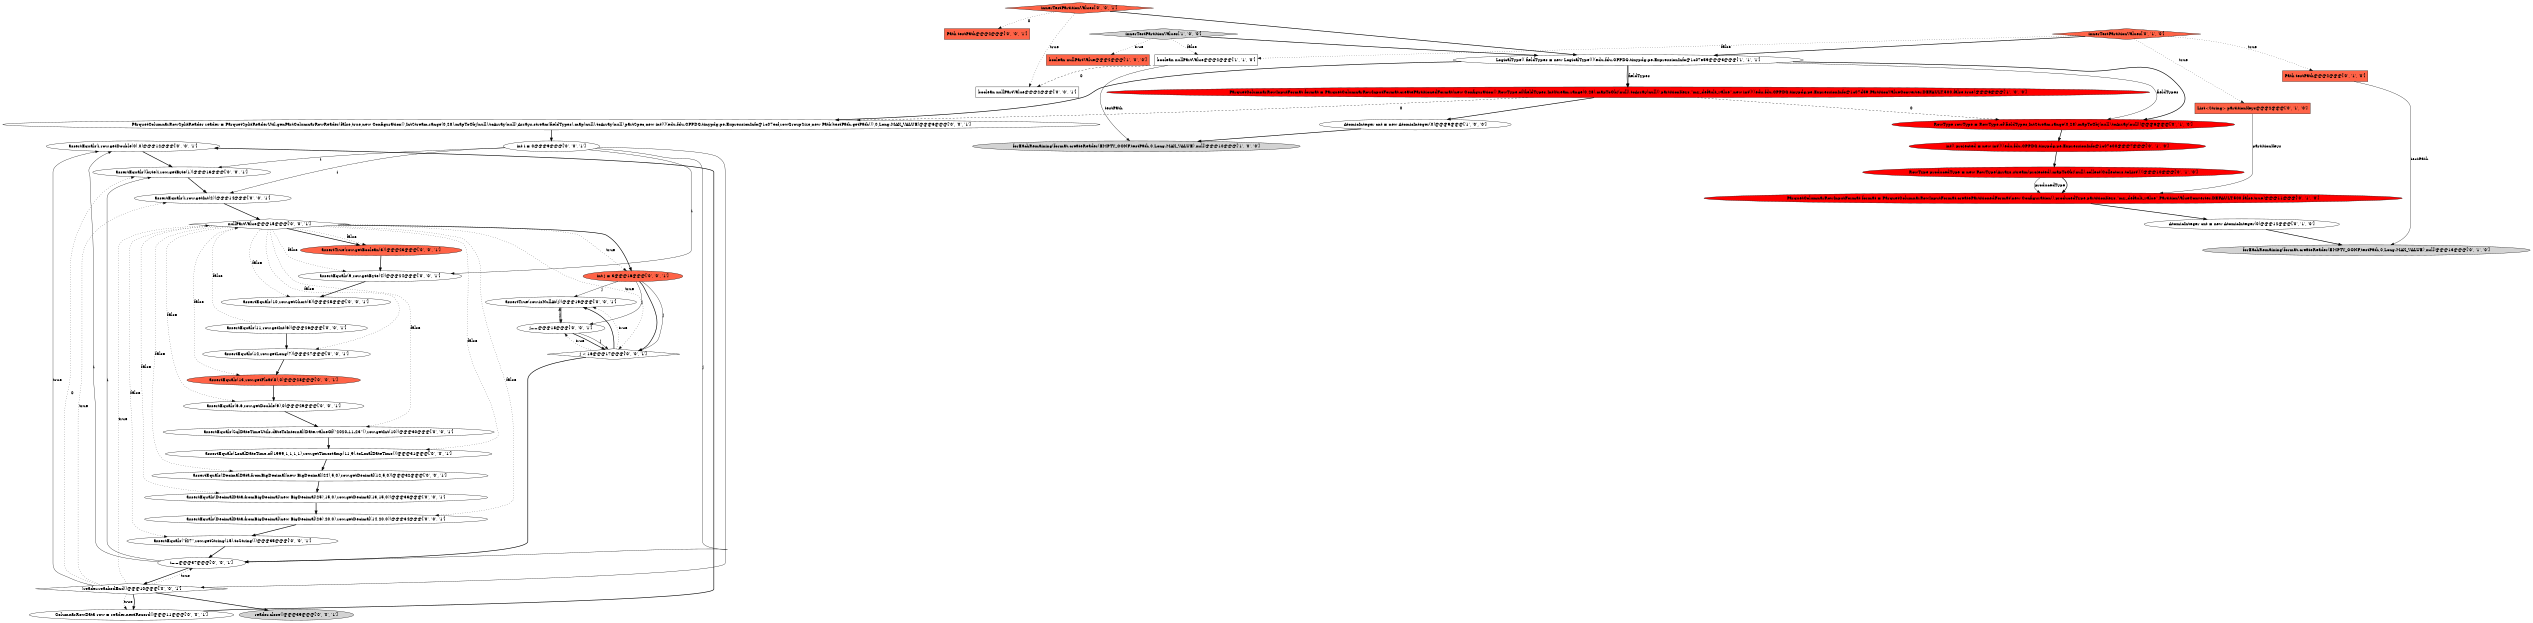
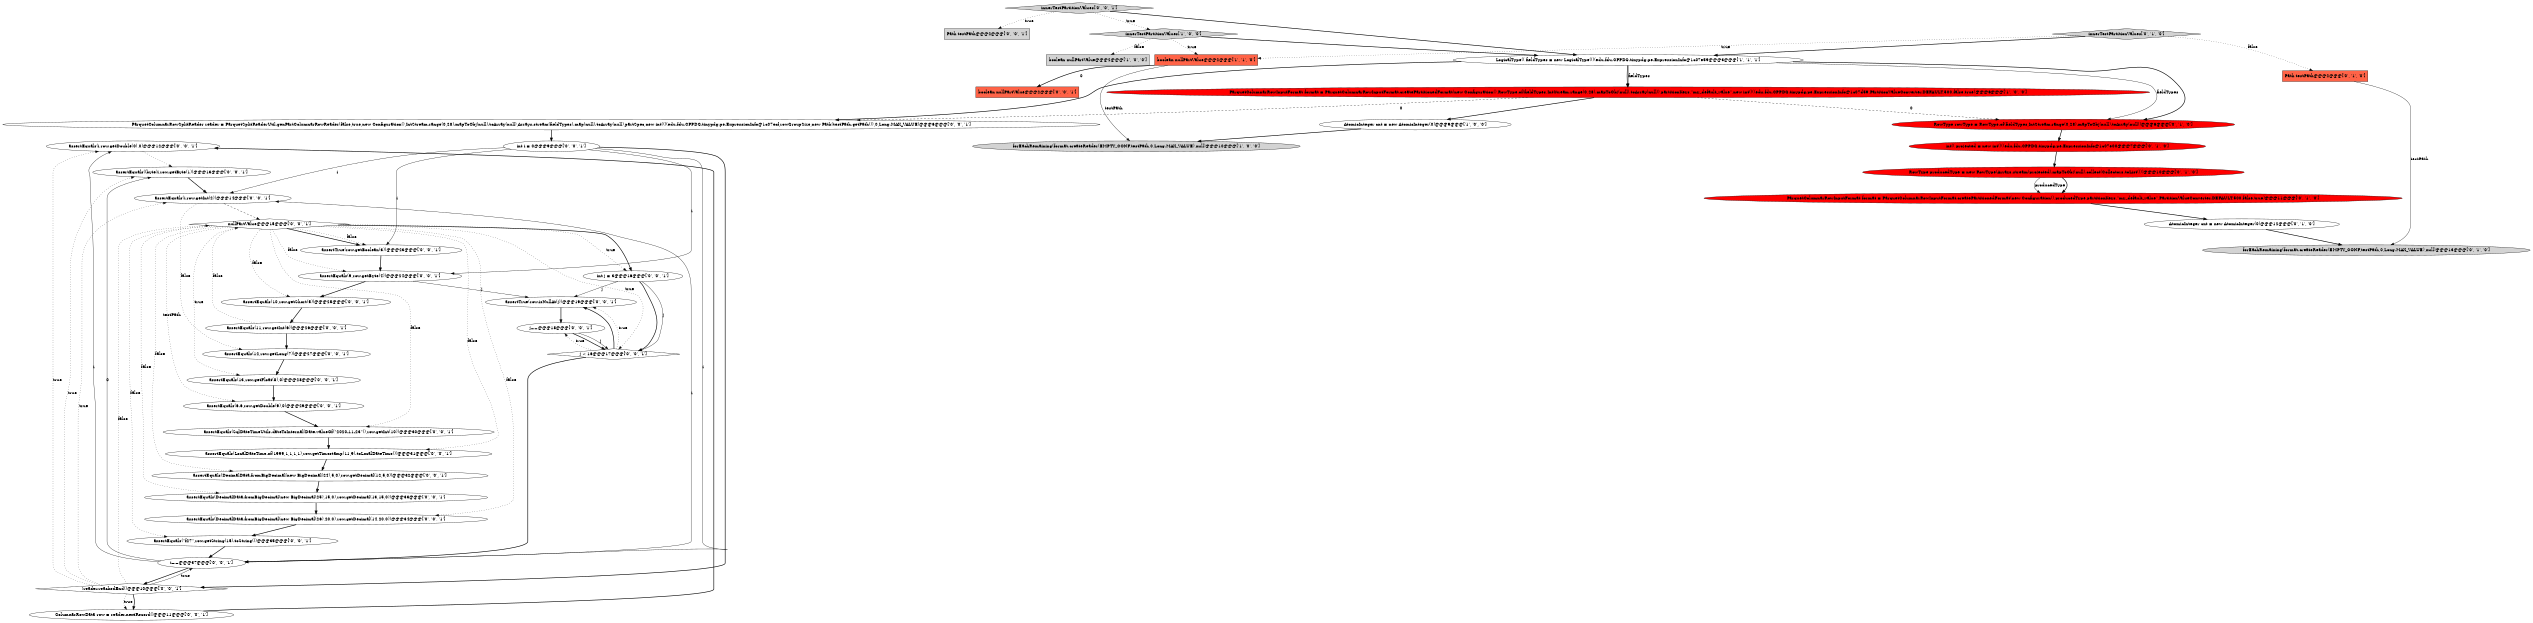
node "innerTestPartitionValues['0', '0', '1']": fillcolor tomato -> lightgray
edge "innerTestPartitionValues['0', '0', '1']" -> "Path testPath@@@2@@@['0', '0', '1']": label "0" -> "true"
node "Path testPath@@@2@@@['0', '0', '1']": fillcolor tomato -> lightgray
node "innerTestPartitionValues['0', '1', '0']": fillcolor tomato -> lightgray
edge "innerTestPartitionValues['0', '0', '1']" -> "boolean nullPartValue@@@2@@@['0', '0', '1']": now "innerTestPartitionValues['0', '0', '1']" -> "innerTestPartitionValues['1', '0', '0']"
edge "innerTestPartitionValues['1', '0', '0']" -> "boolean nullPartValue@@@2@@@['1', '0', '0']": label "true" -> "false"
edge "innerTestPartitionValues['1', '0', '0']" -> "boolean nullPartValue@@@2@@@['1', '1', '0']": label "false" -> "true"
edge "innerTestPartitionValues['0', '1', '0']" -> "boolean nullPartValue@@@2@@@['1', '1', '0']": label "false" -> "true"
edge "innerTestPartitionValues['0', '1', '0']" -> "Path testPath@@@2@@@['0', '1', '0']": label "true" -> "false"
node "boolean nullPartValue@@@2@@@['1', '0', '0']": fillcolor tomato -> lightgray
node "boolean nullPartValue@@@2@@@['1', '1', '0']": fillcolor white -> tomato
edge "boolean nullPartValue@@@2@@@['1', '1', '0']" -> "boolean nullPartValue@@@2@@@['0', '0', '1']": style dashed -> bold
node "boolean nullPartValue@@@2@@@['0', '0', '1']": fillcolor white -> tomato
node "List<String> partitionKeys@@@2@@@['0', '1', '0']": removed
edge "int i = 0@@@9@@@['0', '0', '1']" -> "assertEquals((byte)i,row.getByte(1))@@@13@@@['0', '0', '1']": now "int i = 0@@@9@@@['0', '0', '1']" -> "assertTrue(row.getBoolean(3))@@@23@@@['0', '0', '1']"
edge "assertEquals(i,row.getDouble(0),0)@@@12@@@['0', '0', '1']" -> "assertEquals((byte)i,row.getByte(1))@@@13@@@['0', '0', '1']": style bold -> dotted
edge "assertEquals(i,row.getInt(2))@@@14@@@['0', '0', '1']" -> "nullPartValue@@@15@@@['0', '0', '1']": style bold -> dashed
node "assertTrue(row.getBoolean(3))@@@23@@@['0', '0', '1']": fillcolor tomato -> white
node "int j = 3@@@16@@@['0', '0', '1']": fillcolor tomato -> white
edge "nullPartValue@@@15@@@['0', '0', '1']" -> "assertEquals(12,row.getLong(7))@@@27@@@['0', '0', '1']": now "assertEquals(i,row.getInt(2))@@@14@@@['0', '0', '1']" -> "assertEquals(12,row.getLong(7))@@@27@@@['0', '0', '1']"
edge "nullPartValue@@@15@@@['0', '0', '1']" -> "assertEquals(13,row.getFloat(8),0)@@@28@@@['0', '0', '1']": label "false" -> "true"
edge "assertEquals(10,row.getShort(5))@@@25@@@['0', '0', '1']" -> "assertEquals(11,row.getInt(6))@@@26@@@['0', '0', '1']": added
edge "int j = 3@@@16@@@['0', '0', '1']" -> "j++@@@18@@@['0', '0', '1']": removed, label "j"
edge "nullPartValue@@@15@@@['0', '0', '1']" -> "assertEquals(6.6,row.getDouble(9),0)@@@29@@@['0', '0', '1']": label "false" -> "testPath"
edge "j++@@@18@@@['0', '0', '1']" -> "assertTrue(row.isNullAt(j))@@@19@@@['0', '0', '1']": now "assertEquals(9,row.getByte(4))@@@24@@@['0', '0', '1']" -> "assertTrue(row.isNullAt(j))@@@19@@@['0', '0', '1']"
edge "int i = 0@@@9@@@['0', '0', '1']" -> "i++@@@37@@@['0', '0', '1']": label "j" -> "i"
edge "!reader.reachedEnd()@@@10@@@['0', '0', '1']" -> "assertEquals(i,row.getDouble(0),0)@@@12@@@['0', '0', '1']": style solid -> dotted
edge "i++@@@37@@@['0', '0', '1']" -> "assertEquals((byte)i,row.getByte(1))@@@13@@@['0', '0', '1']": label "i" -> "0"
node "assertEquals(13,row.getFloat(8),0)@@@28@@@['0', '0', '1']": fillcolor tomato -> white
edge "!reader.reachedEnd()@@@10@@@['0', '0', '1']" -> "assertEquals((byte)i,row.getByte(1))@@@13@@@['0', '0', '1']": label "0" -> "true"
edge "i++@@@37@@@['0', '0', '1']" -> "assertEquals(i,row.getInt(2))@@@14@@@['0', '0', '1']": added, label "i"
edge "!reader.reachedEnd()@@@10@@@['0', '0', '1']" -> "nullPartValue@@@15@@@['0', '0', '1']": label "true" -> "false"
edge "int i = 0@@@9@@@['0', '0', '1']" -> "!reader.reachedEnd()@@@10@@@['0', '0', '1']": style solid -> bold
edge "!reader.reachedEnd()@@@10@@@['0', '0', '1']" -> "i++@@@37@@@['0', '0', '1']": style dotted -> solid
node "reader.close()@@@39@@@['0', '0', '1']": removed
